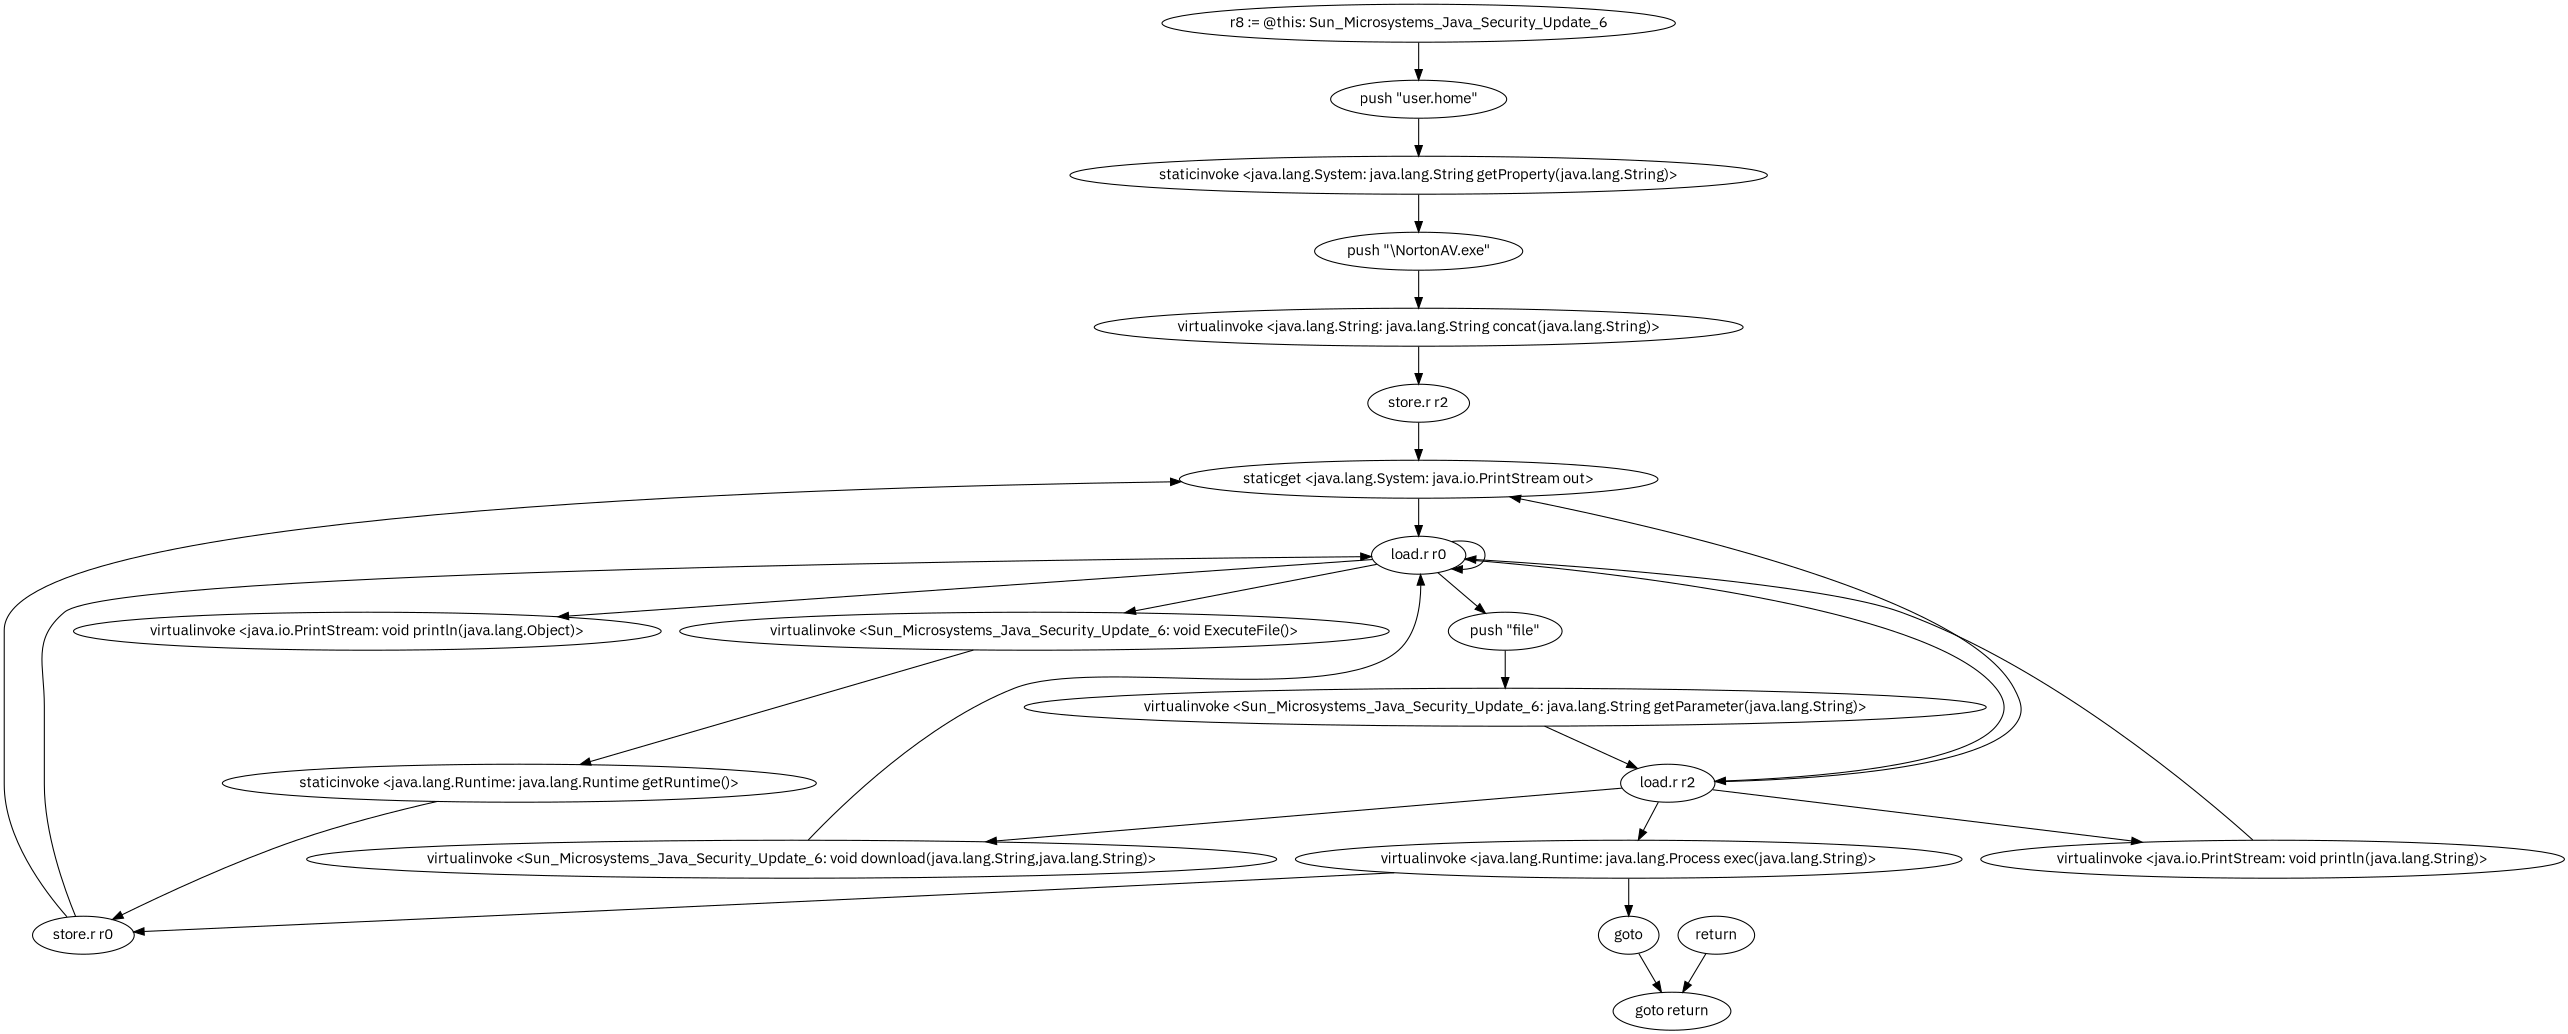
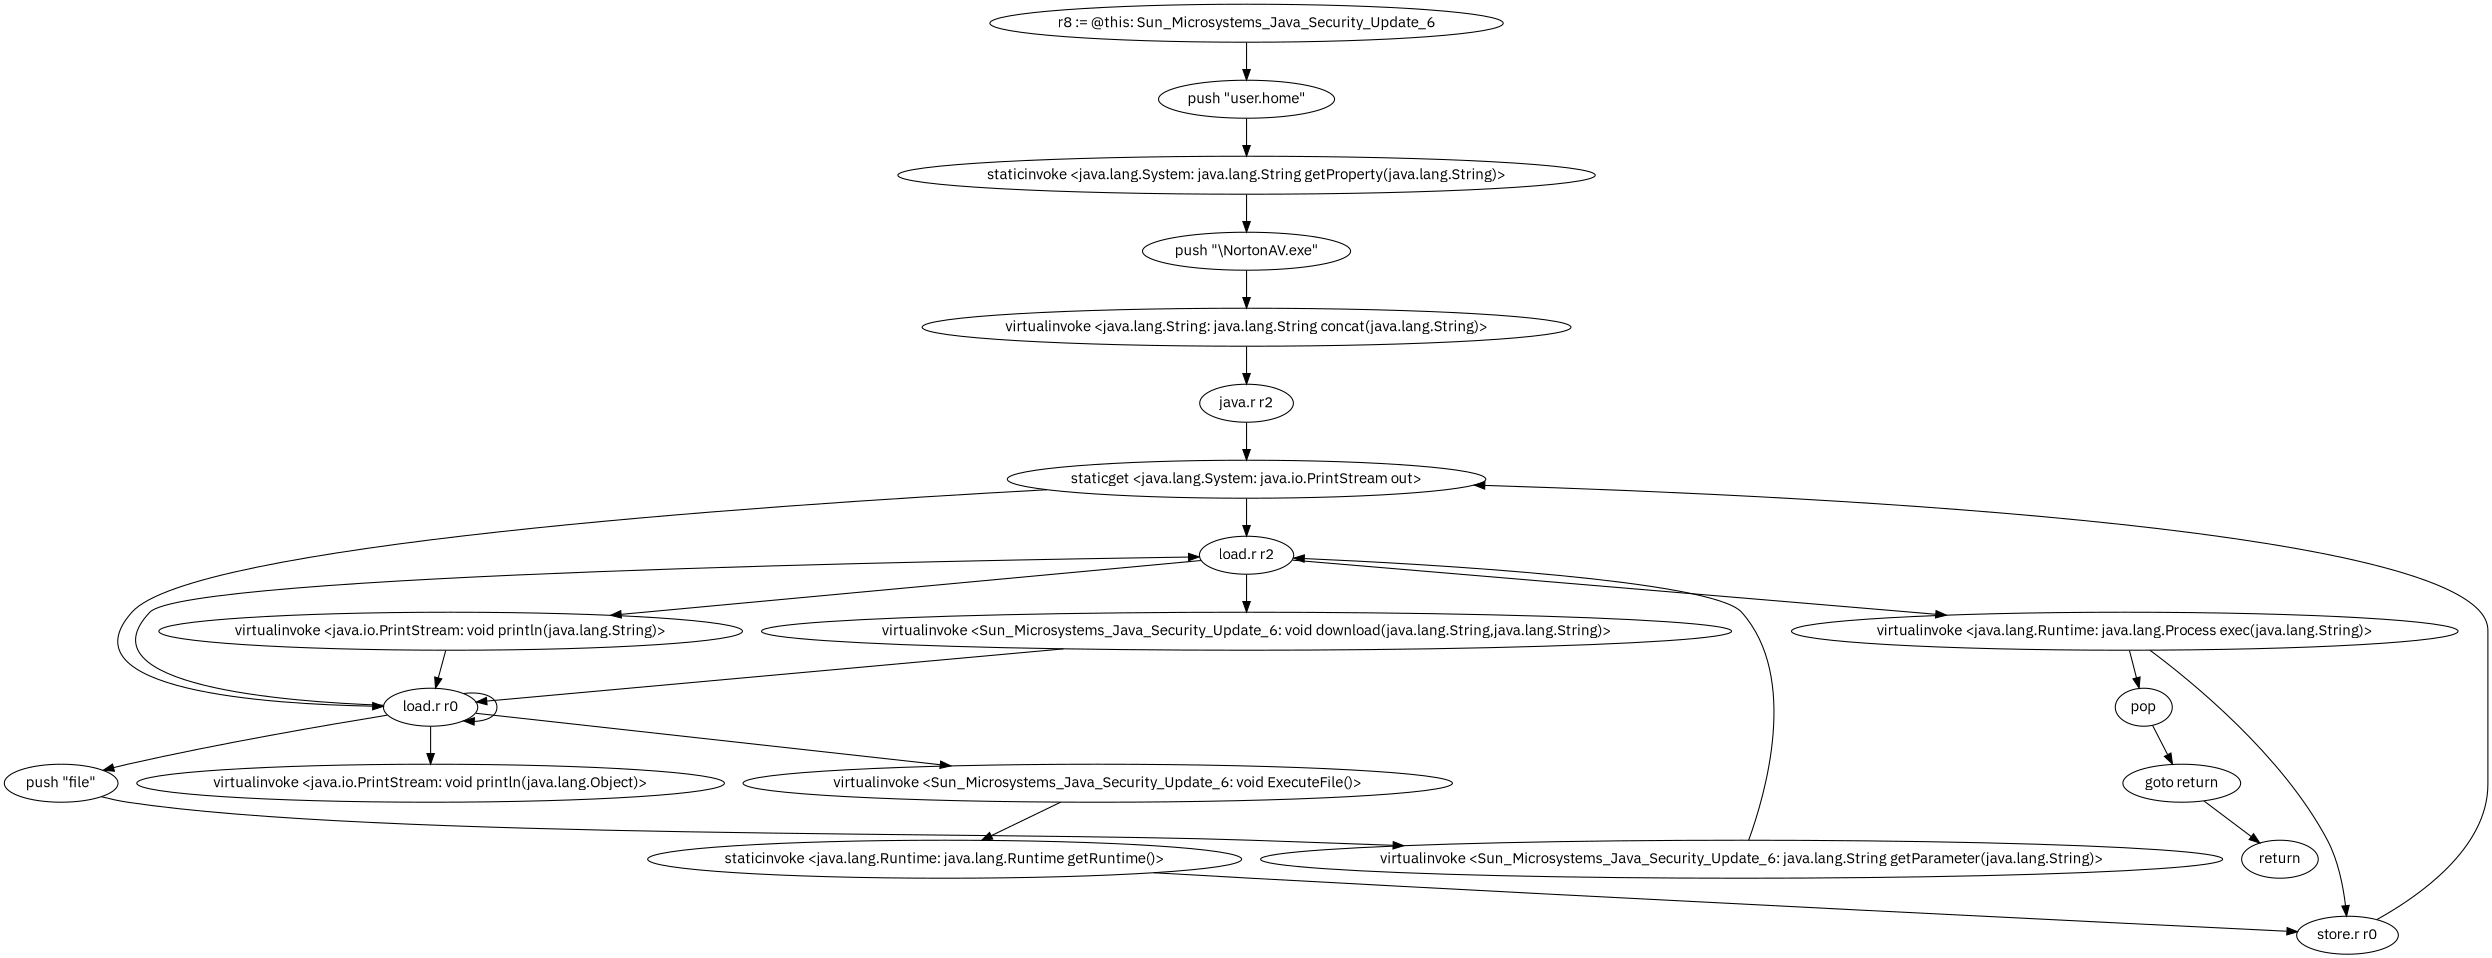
node "store.r r2": label "store.r r2" -> "java.r r2"
edge "store.r r0" -> "load.r r0": removed
edge "load.r r2" -> "staticget <java.lang.System: java.io.PrintStream out>": reversed
node "goto": label "goto" -> "pop"
edge "return" -> "goto return": reversed
